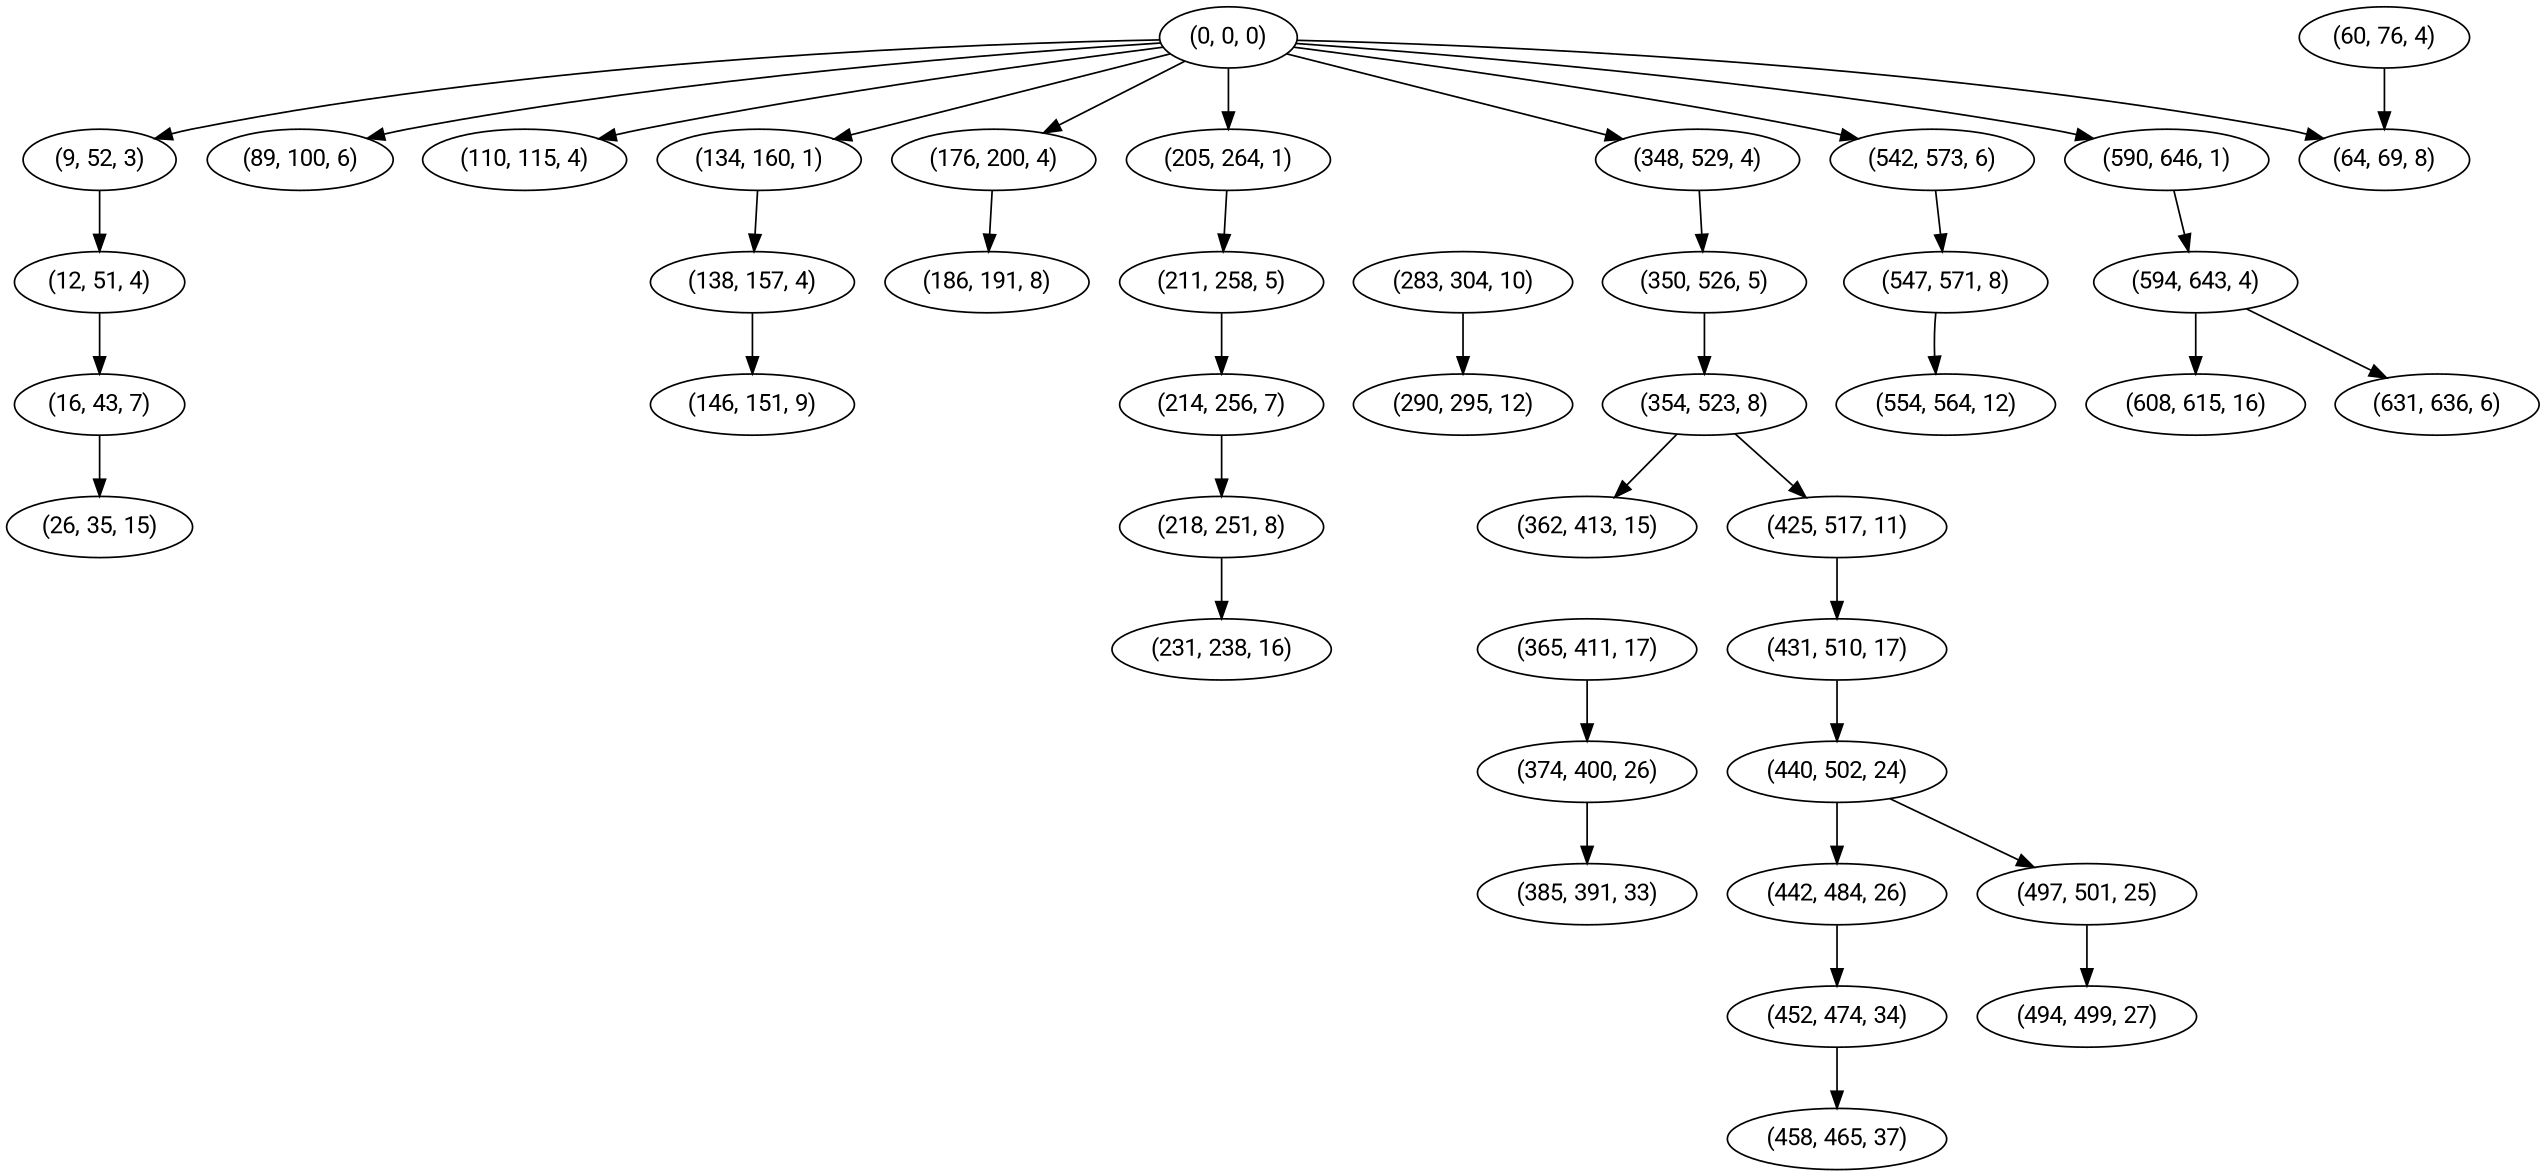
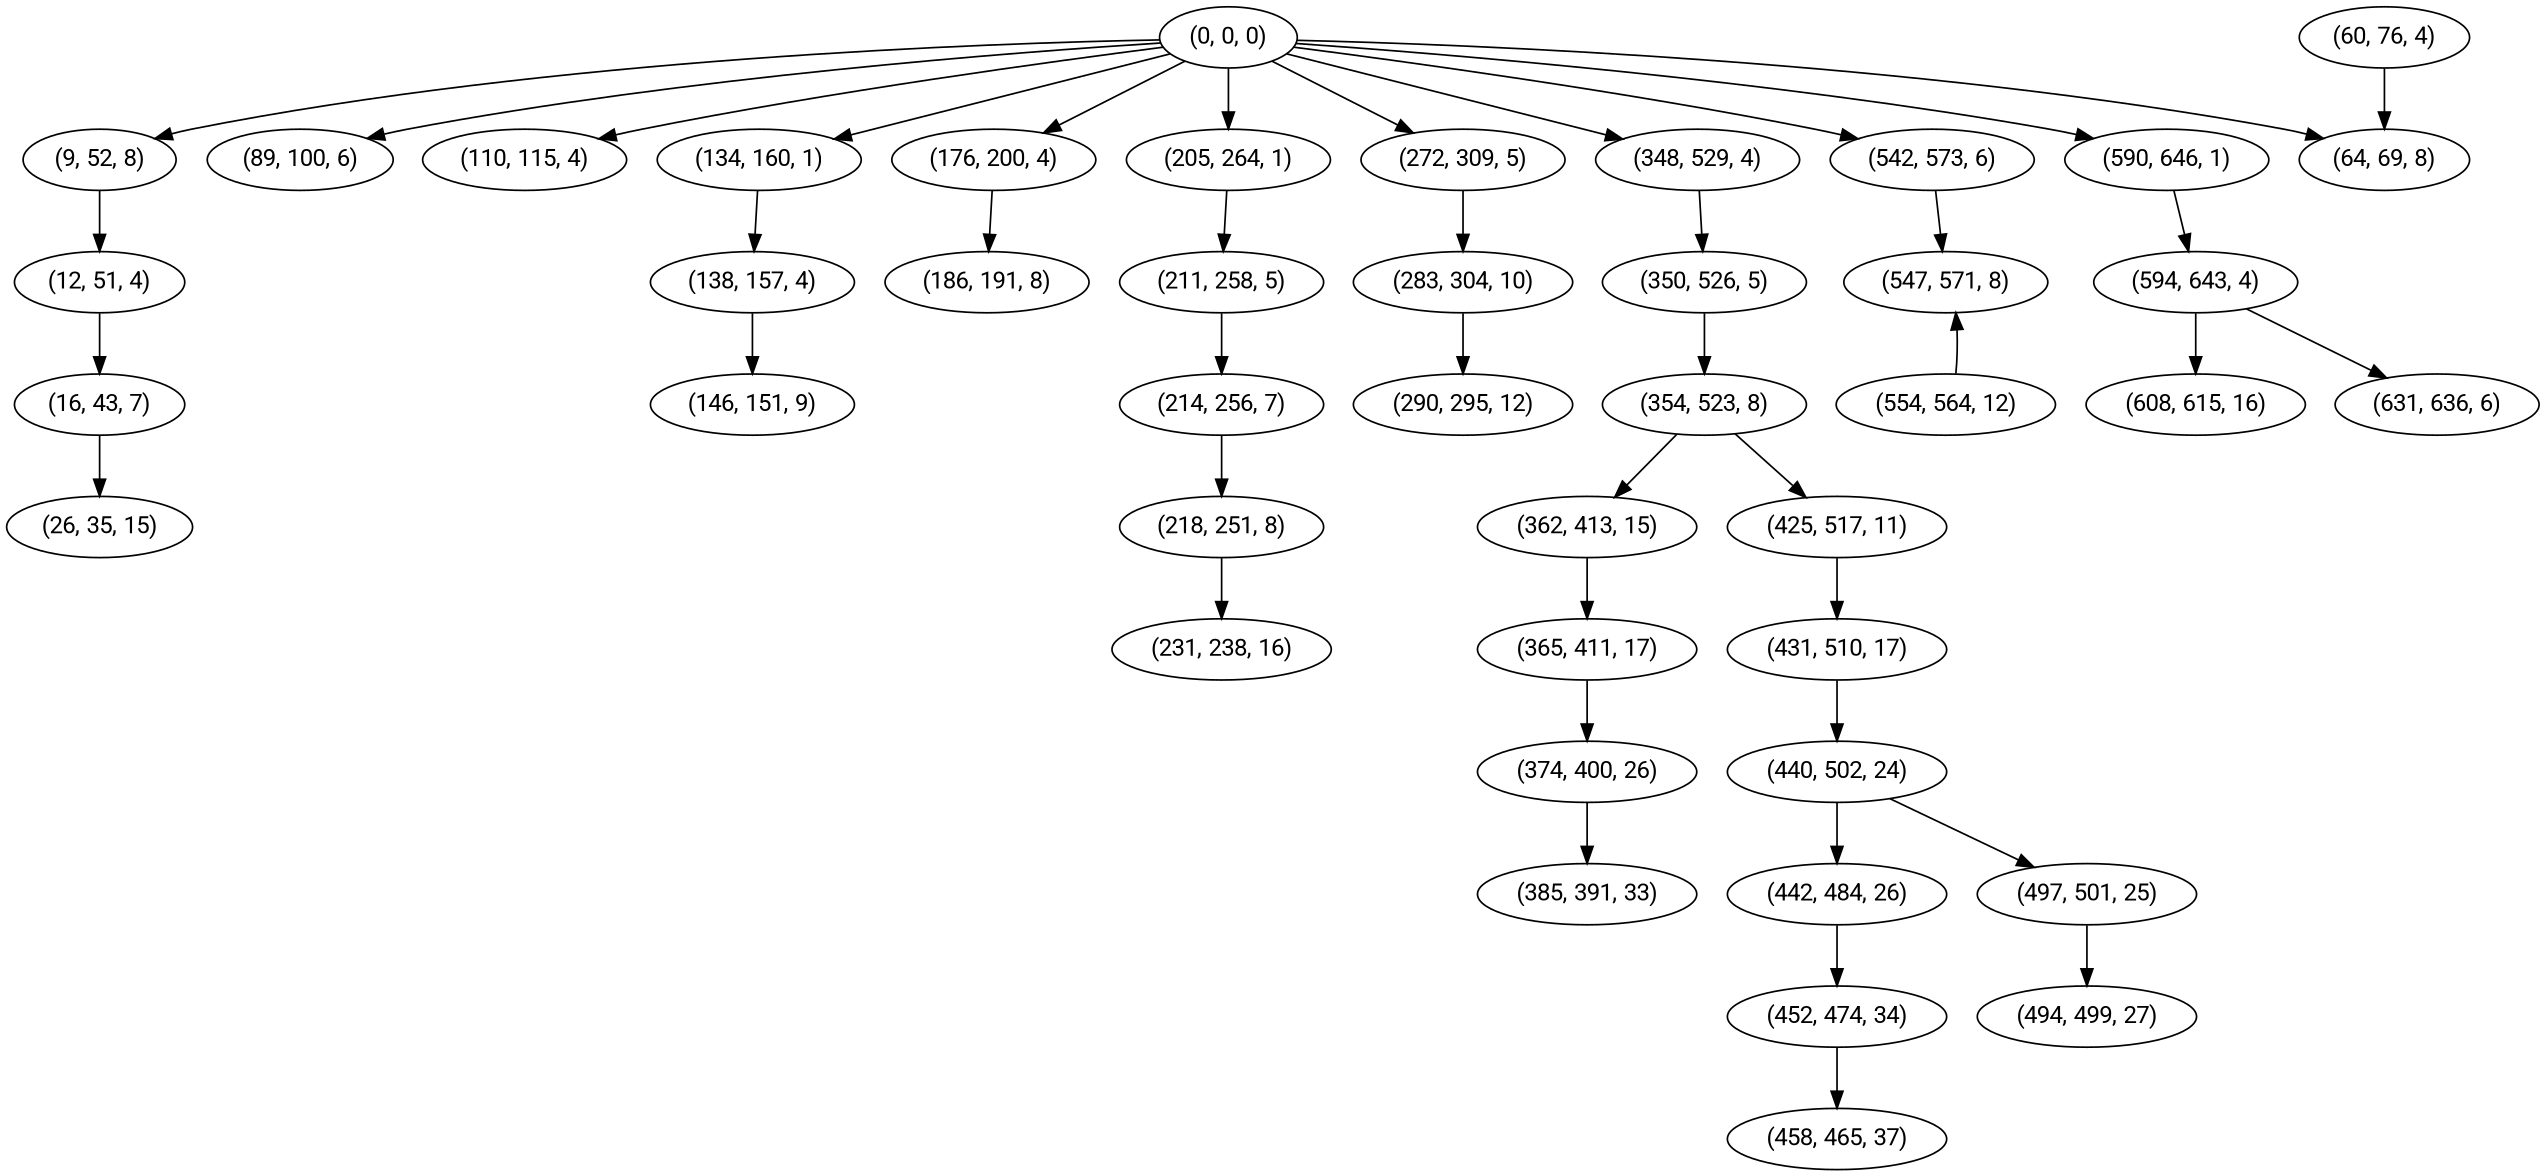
node "(9, 52, 3)": label "(9, 52, 3)" -> "(9, 52, 8)"
node "(272, 309, 5)": added
edge "(547, 571, 8)" -> "(554, 564, 12)": reversed
edge "(362, 413, 15)" -> "(365, 411, 17)": added
